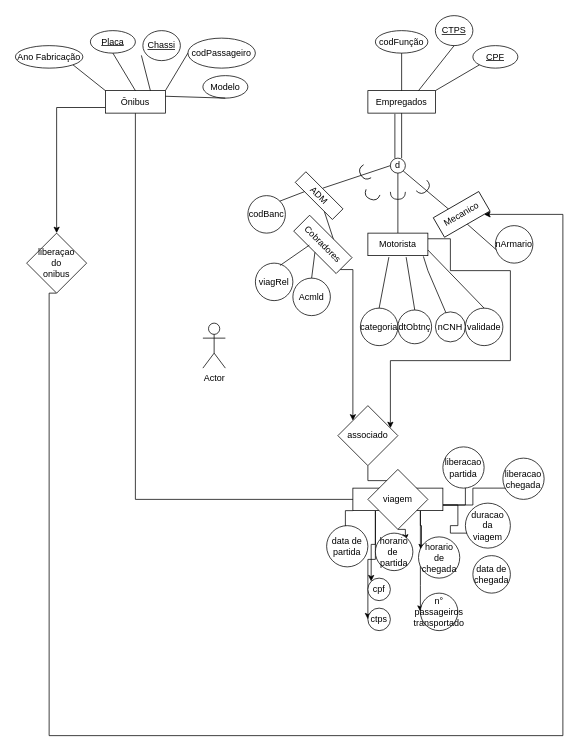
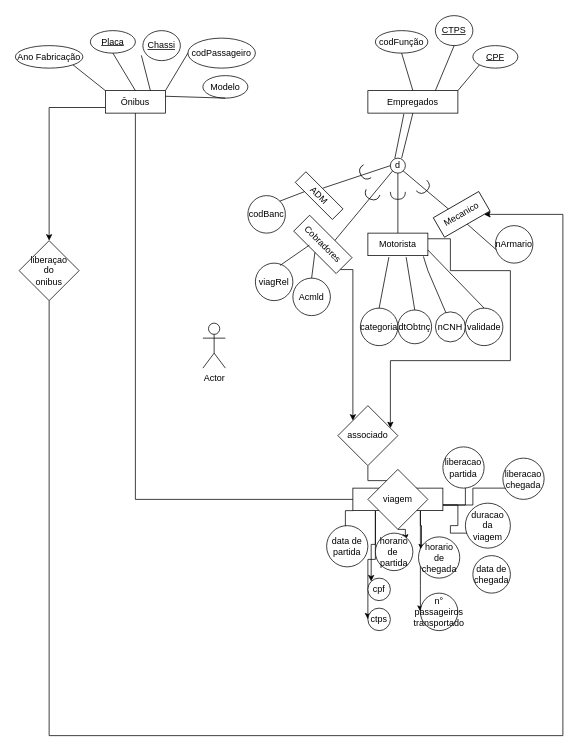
node "Empregados": size 68x23 -> 90x23
edge "ADM" -- "Cobradores": now "d" -- "Cobradores"
node "liberaçao do onibus": moved (57, 263) -> (49, 270)
